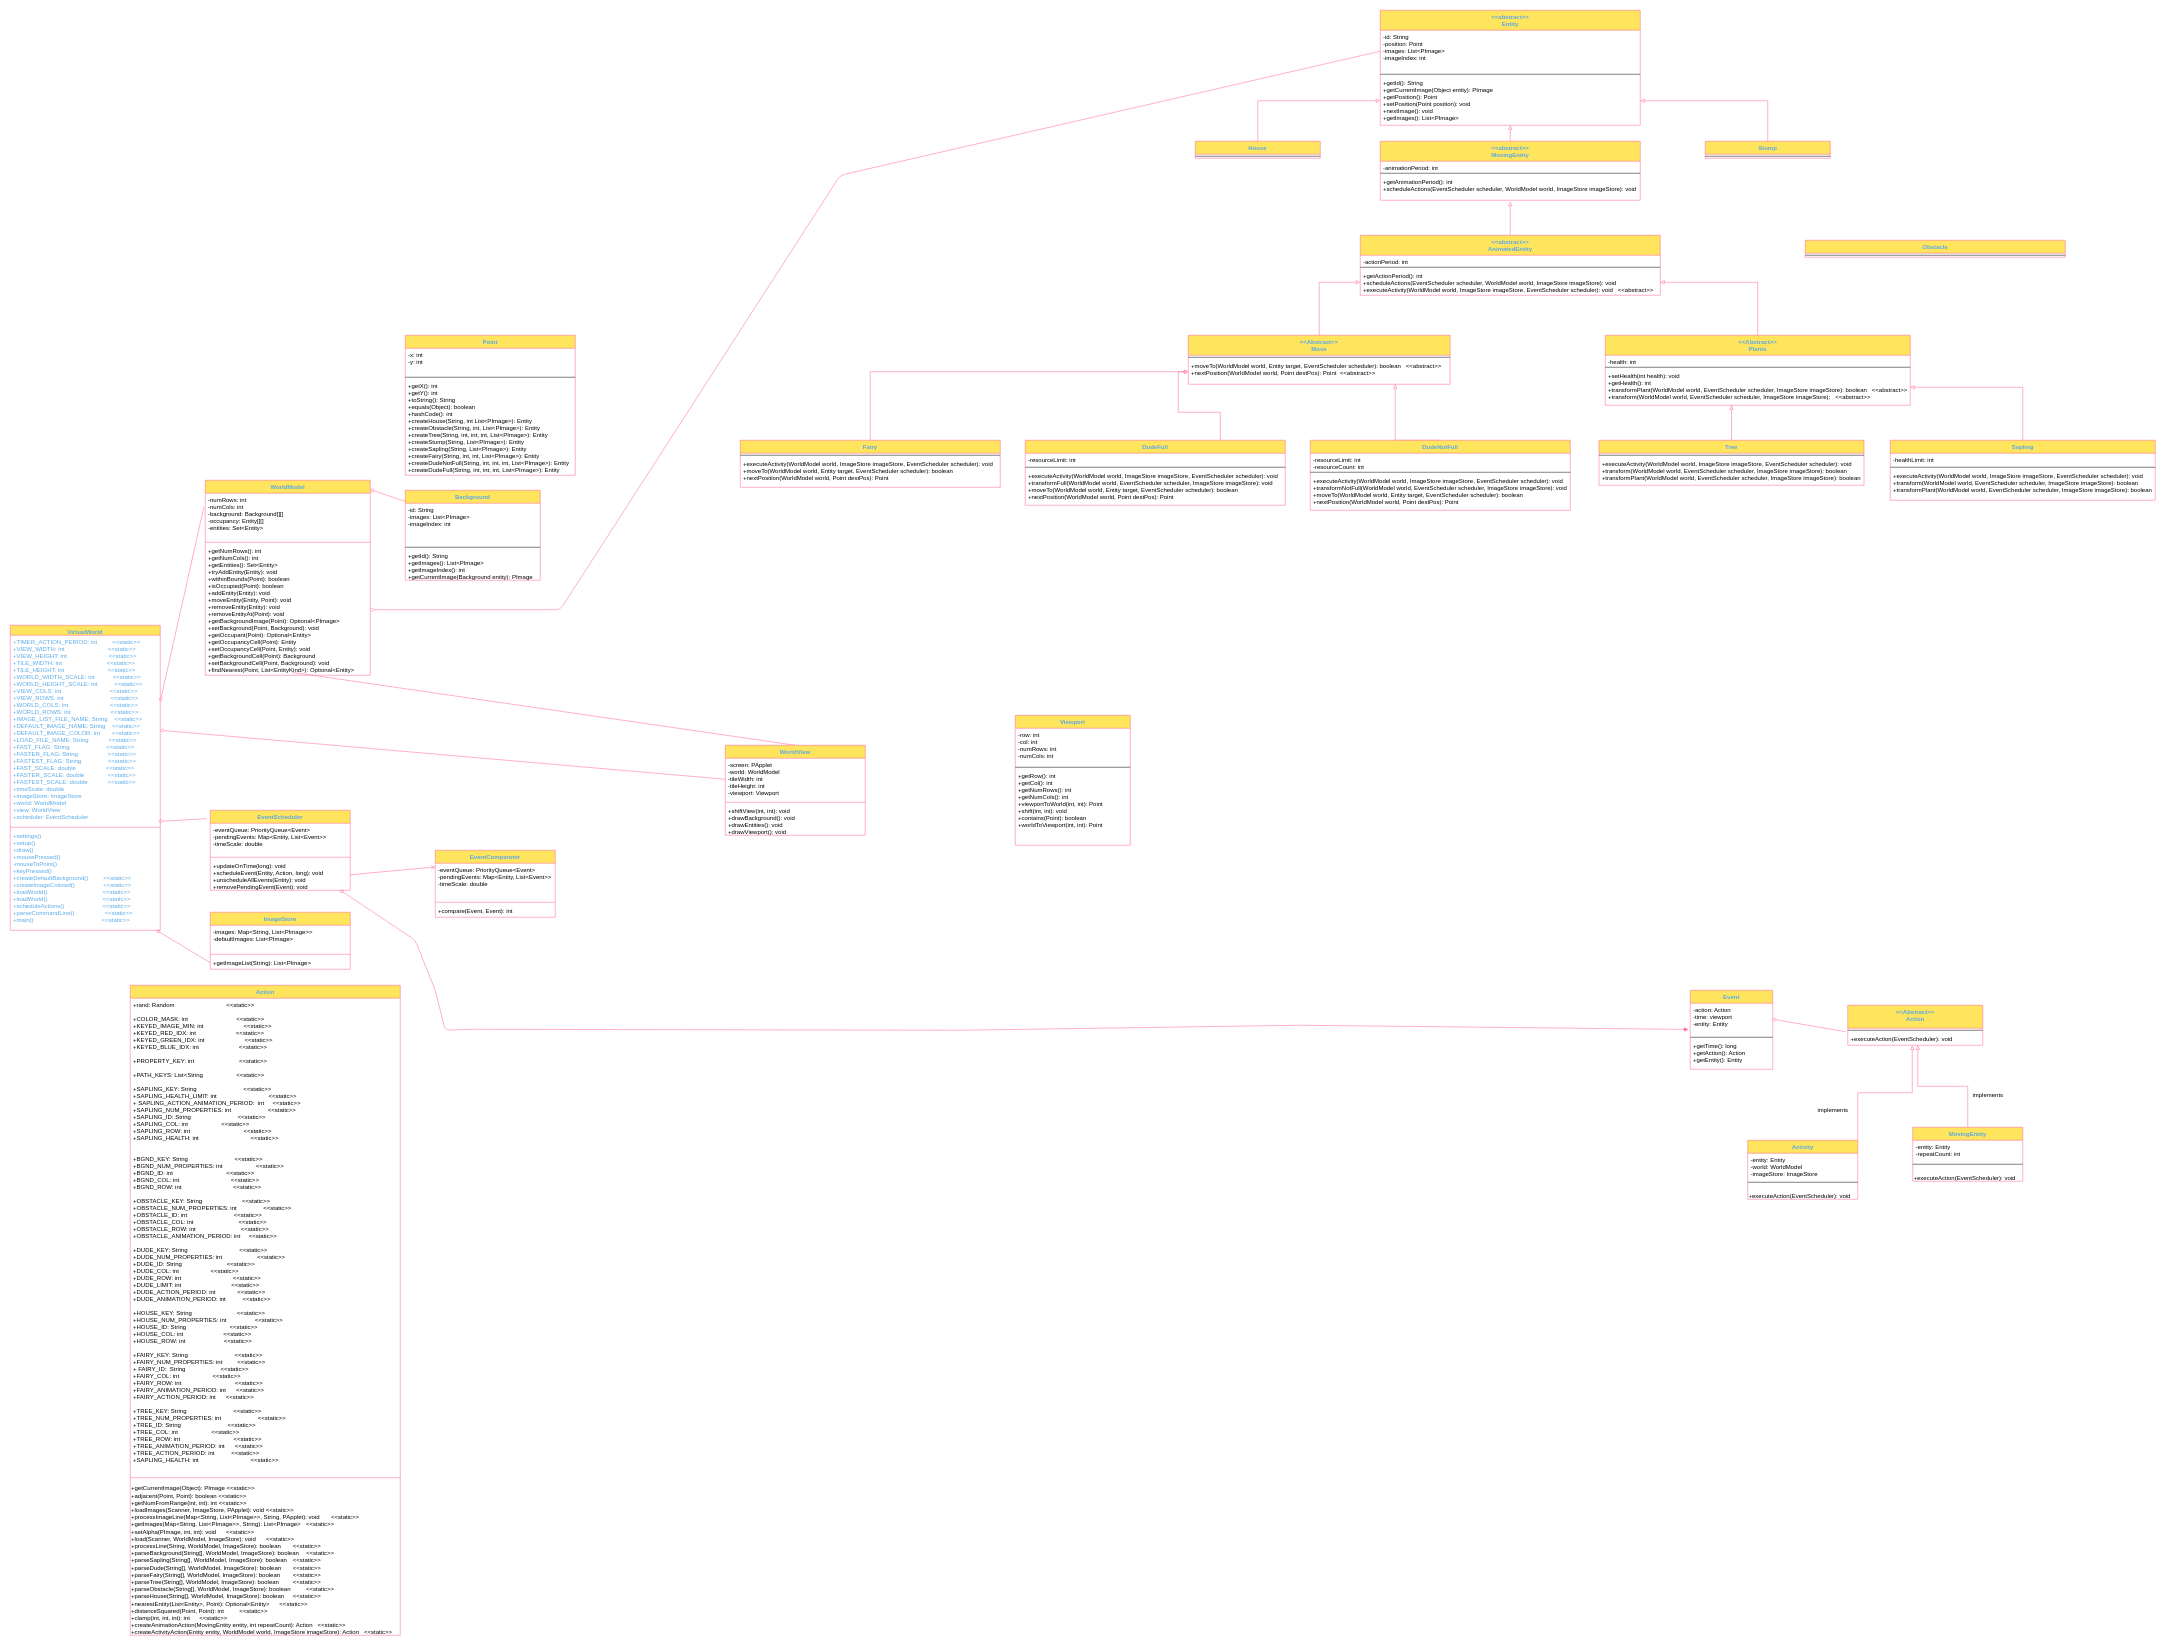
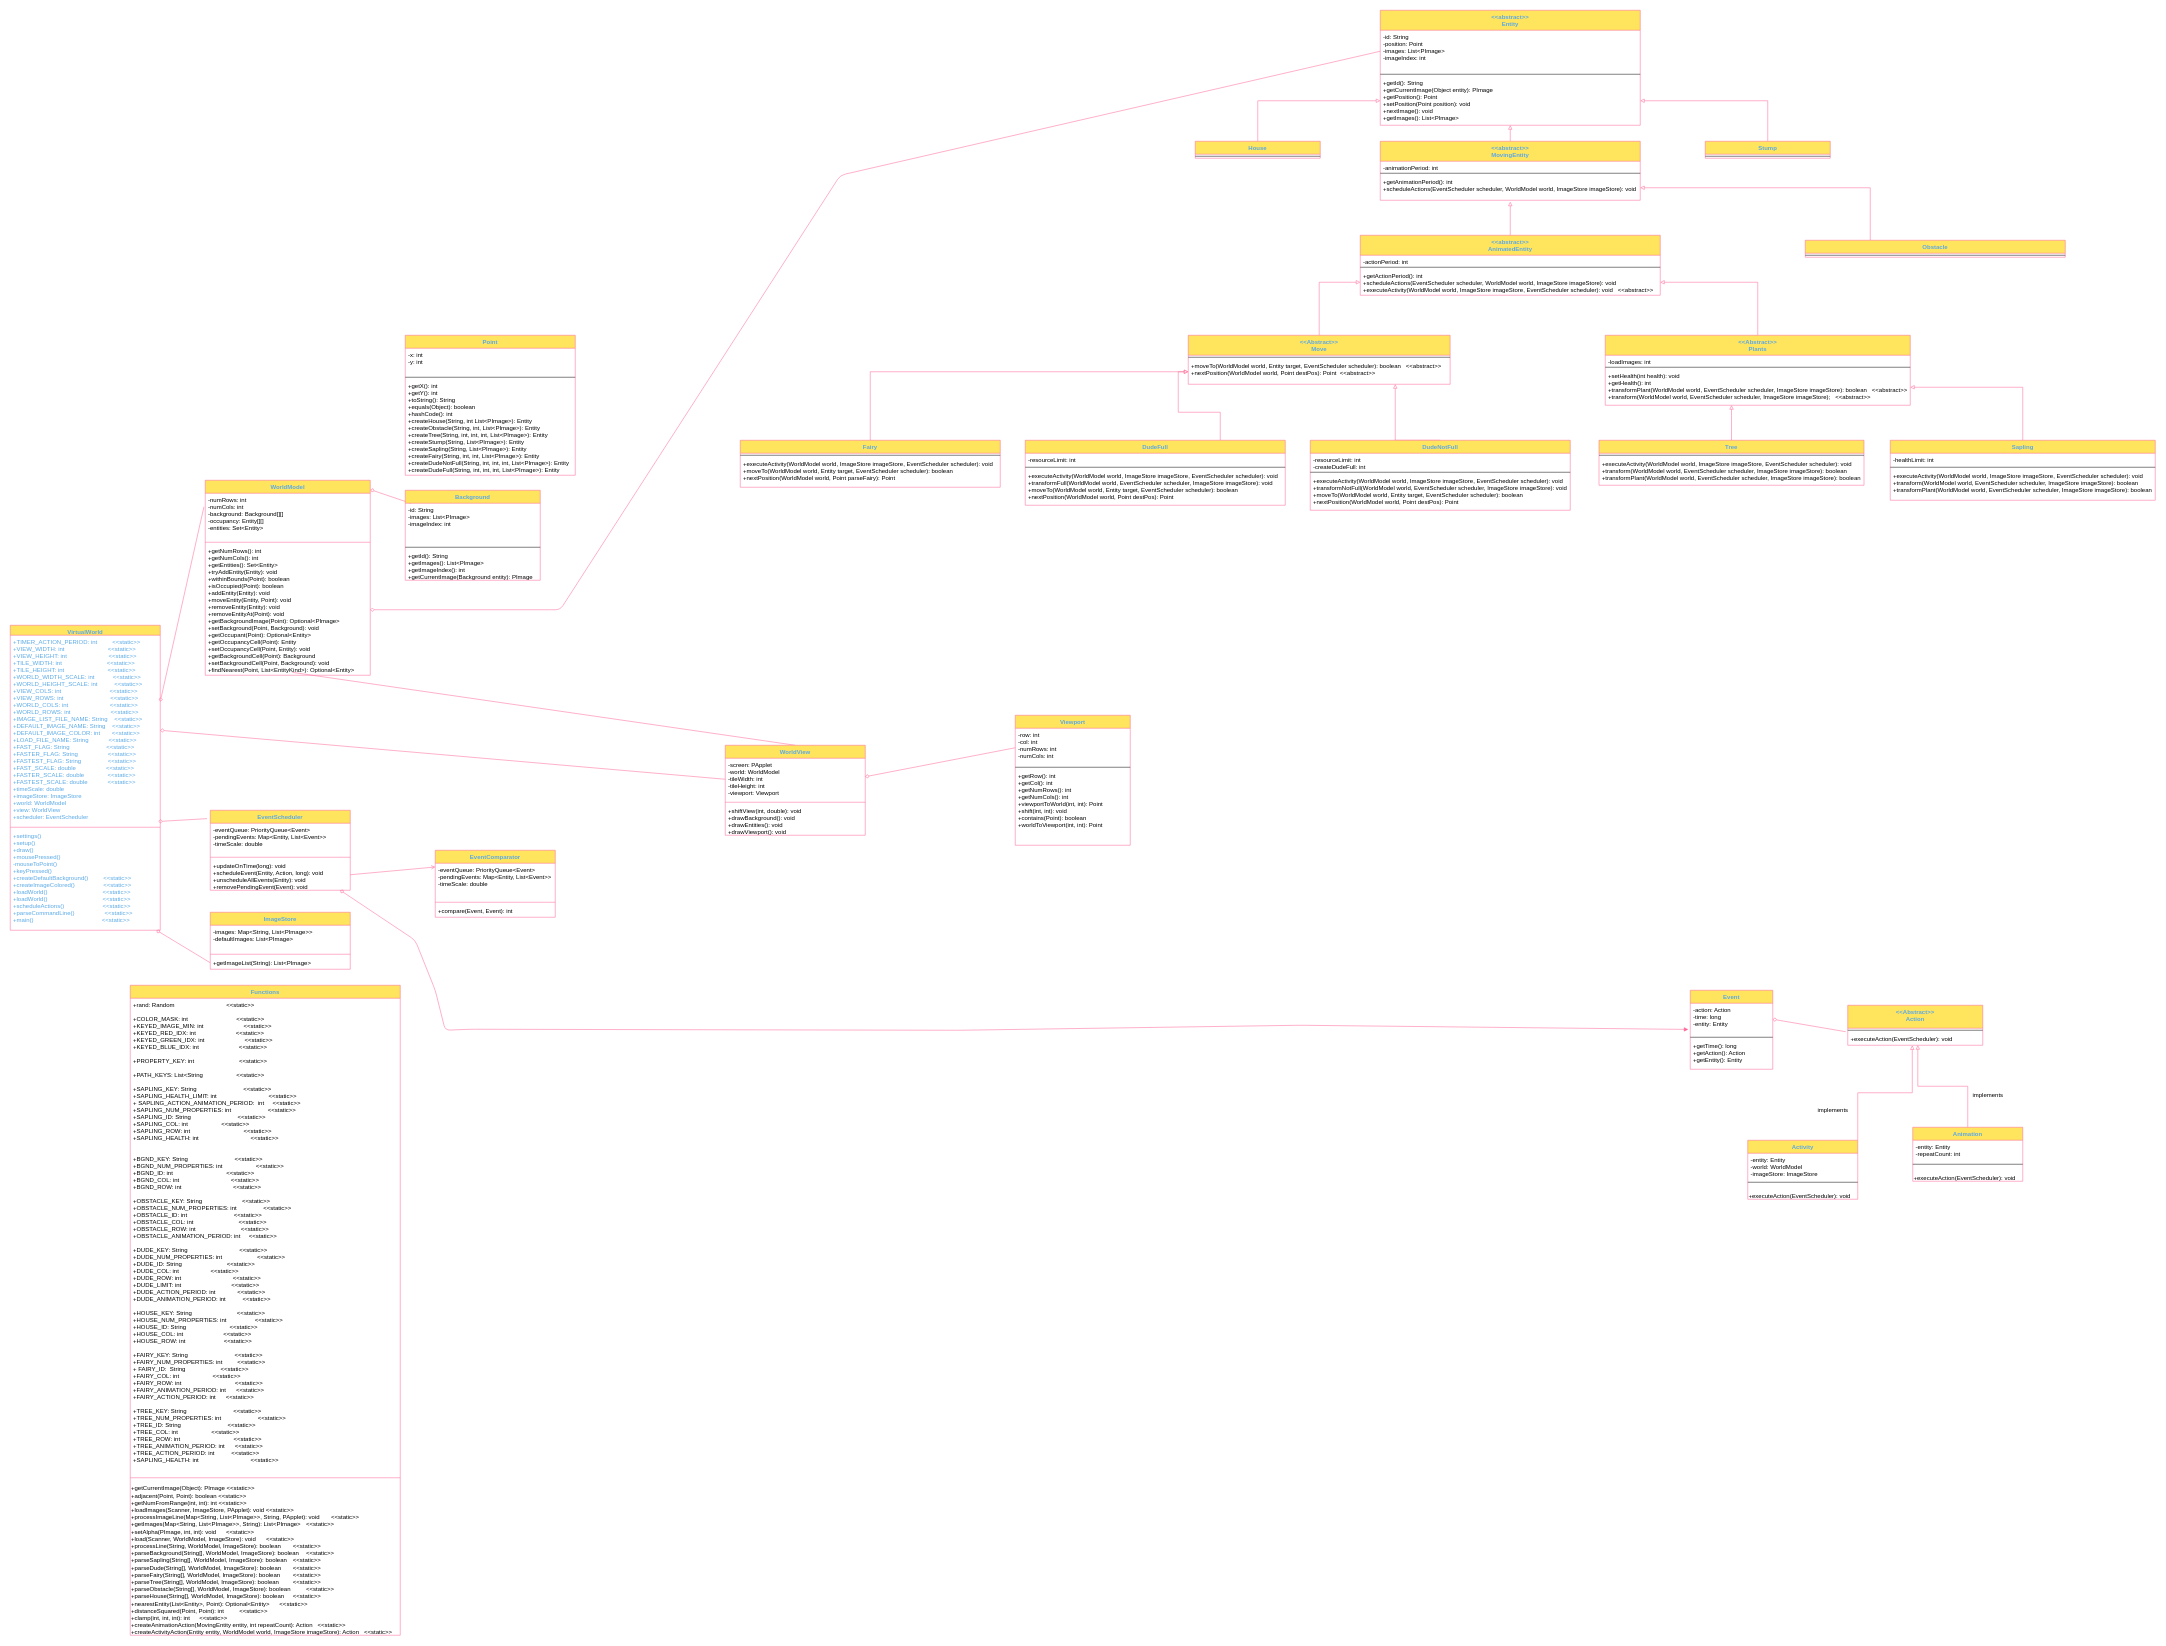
edge "Obstacle" -> "+getAnimationPeriod(): int +scheduleActions(EventScheduler scheduler, WorldModel world, ImageStore imageStore): void": added
node "-health: int": label "-health: int" -> "-loadImages: int"
node "-resourceLimit: int -resourceCount: int": label "-resourceLimit: int -resourceCount: int" -> "-resourceLimit: int -createDudeFull: int"
node "+executeActivity(WorldModel world, ImageStore imageStore, EventScheduler scheduler): void +moveTo(WorldModel world, Entity target, EventScheduler scheduler): boolean +nextPosition(WorldModel world, Point destPos): Point": label "+executeActivity(WorldModel world, ImageStore imageStore, EventScheduler scheduler): void +moveTo(WorldModel world, Entity target, EventScheduler scheduler): boolean +nextPosition(WorldModel world, Point destPos): Point" -> "+executeActivity(WorldModel world, ImageStore imageStore, EventScheduler scheduler): void +moveTo(WorldModel world, Entity target, EventScheduler scheduler): boolean +nextPosition(WorldModel world, Point parseFairy): Point"
edge "Viewport" -> "WorldView": added
node "+shiftView(int, int): void +drawBackground(): void +drawEntities(): void +drawViewport(): void": label "+shiftView(int, int): void +drawBackground(): void +drawEntities(): void +drawViewport(): void" -> "+shiftView(int, double): void +drawBackground(): void +drawEntities(): void +drawViewport(): void"
node "Action": label "Action" -> "Functions"
node "-action: Action -time: viewport -entity: Entity": label "-action: Action -time: viewport -entity: Entity" -> "-action: Action -time: long -entity: Entity"
node "MovingEntity": label "MovingEntity" -> "Animation"
